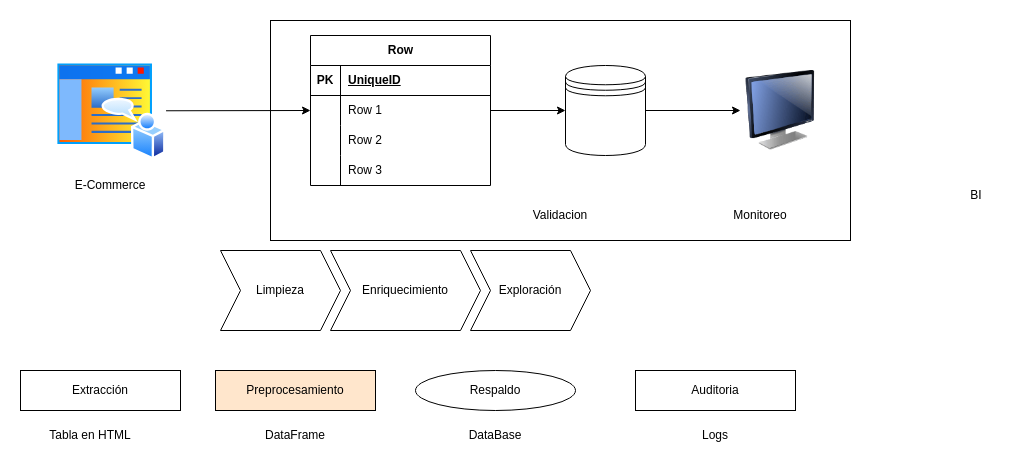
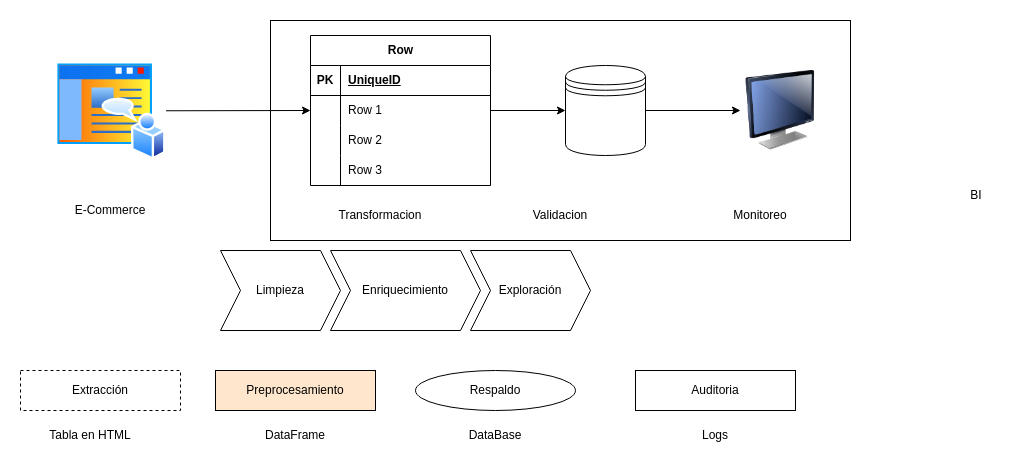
node "E-Commerce": moved (111, 186) -> (111, 211)
node "Transformacion": added
node "Extracción": style solid -> dashed
